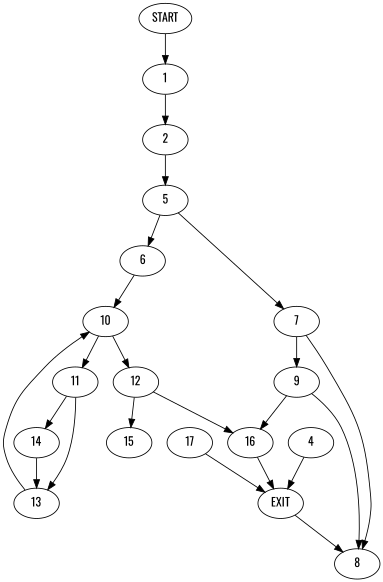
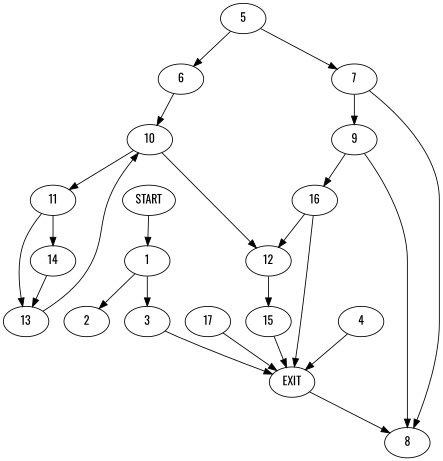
edge "2" -> "5": removed
node "3": added
edge "15" -> "EXIT": added
edge "12" -> "16": reversed
